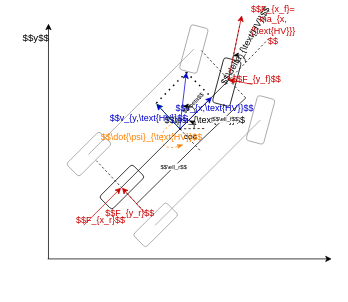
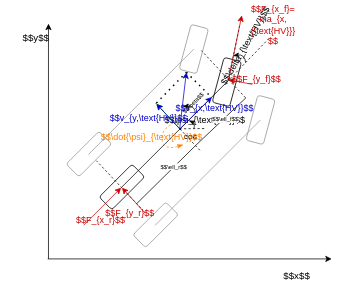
node "$$x$$": added
